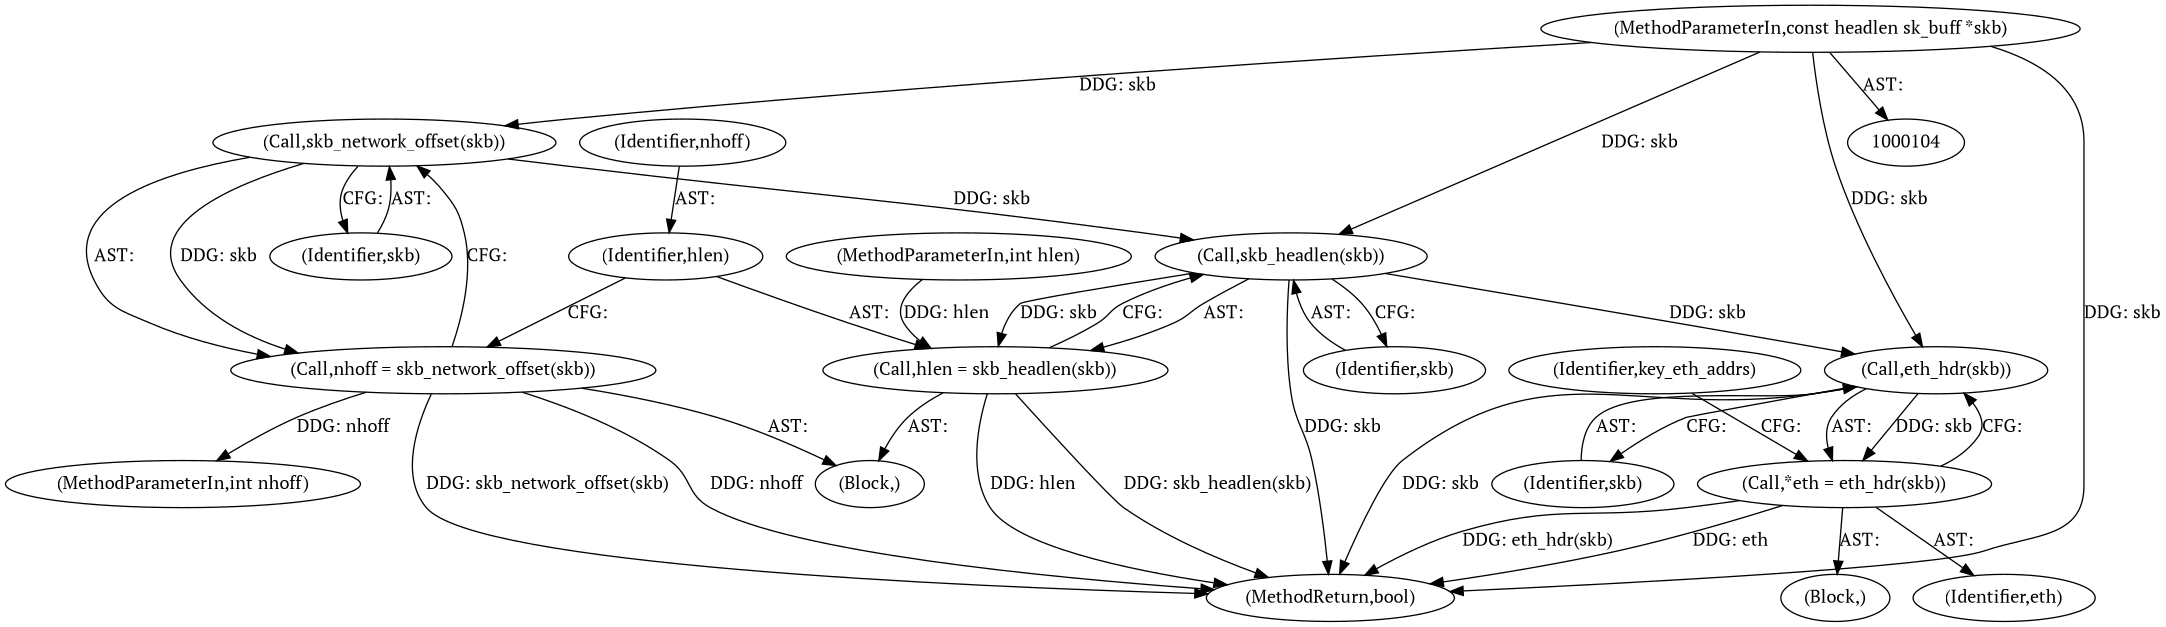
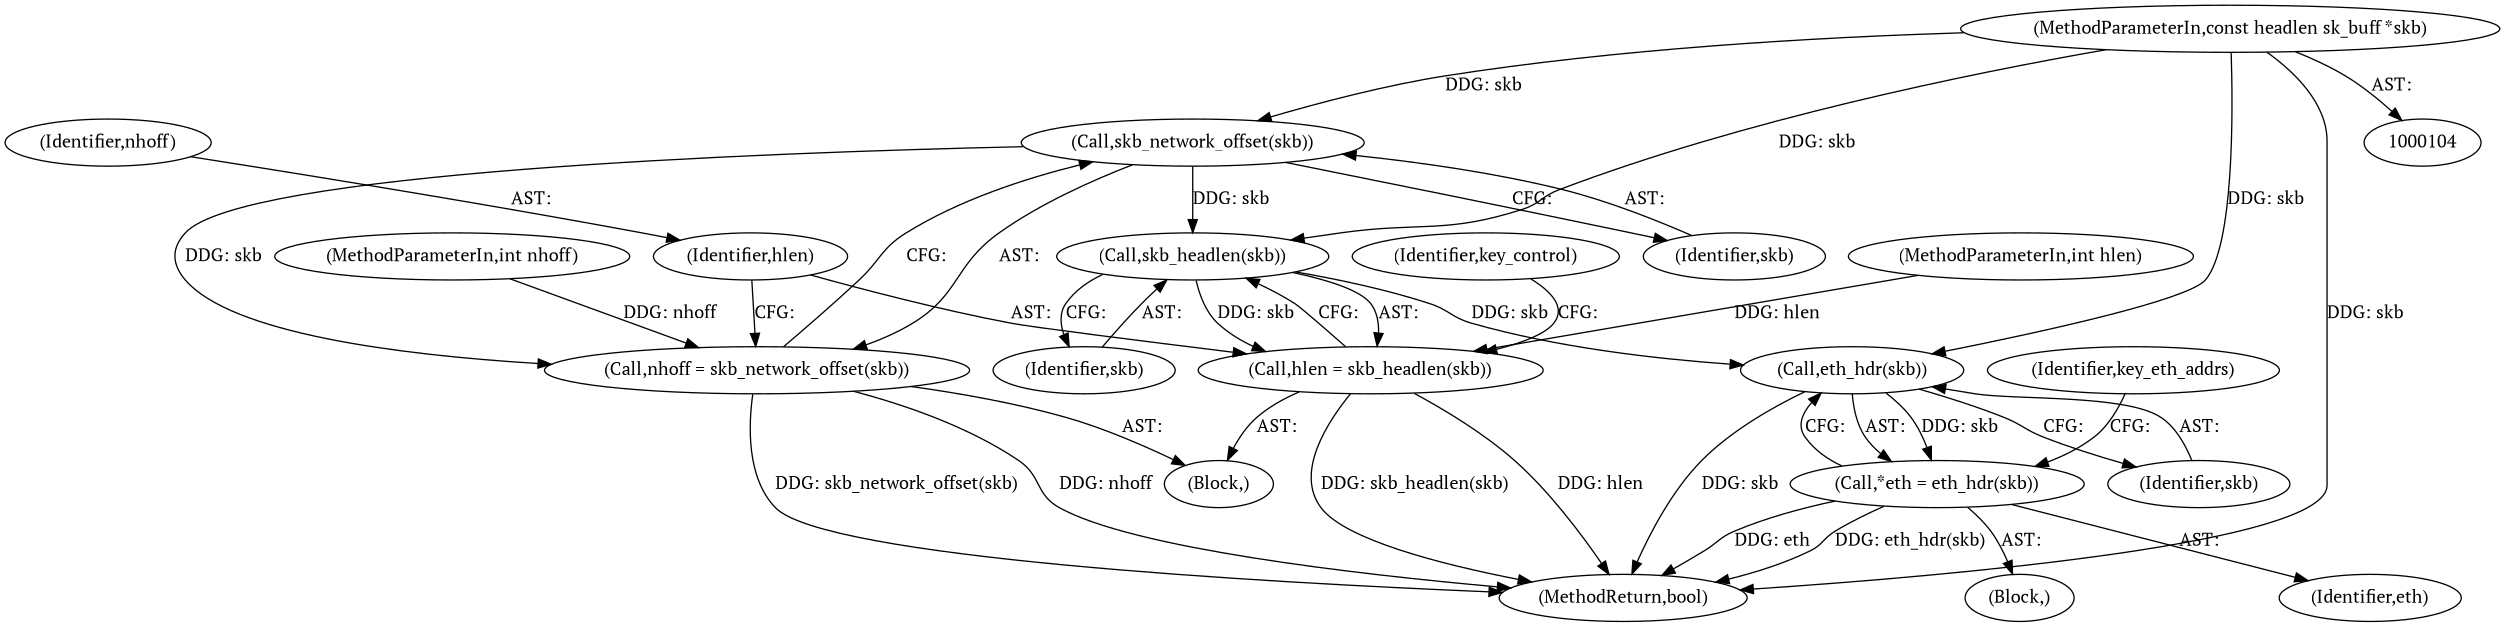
node "(Identifier,key_control)": added
edge "(Call,nhoff = skb_network_offset(skb))" -> "(MethodParameterIn,int nhoff)": reversed
edge "(Call,skb_headlen(skb))" -> "(MethodReturn,bool)": removed, label "DDG: skb"
